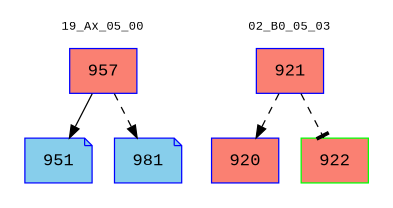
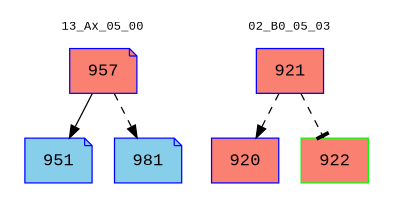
cluster "19_Ax_05_00": label "19_Ax_05_00" -> "13_Ax_05_00"
node "957": shape box -> note
